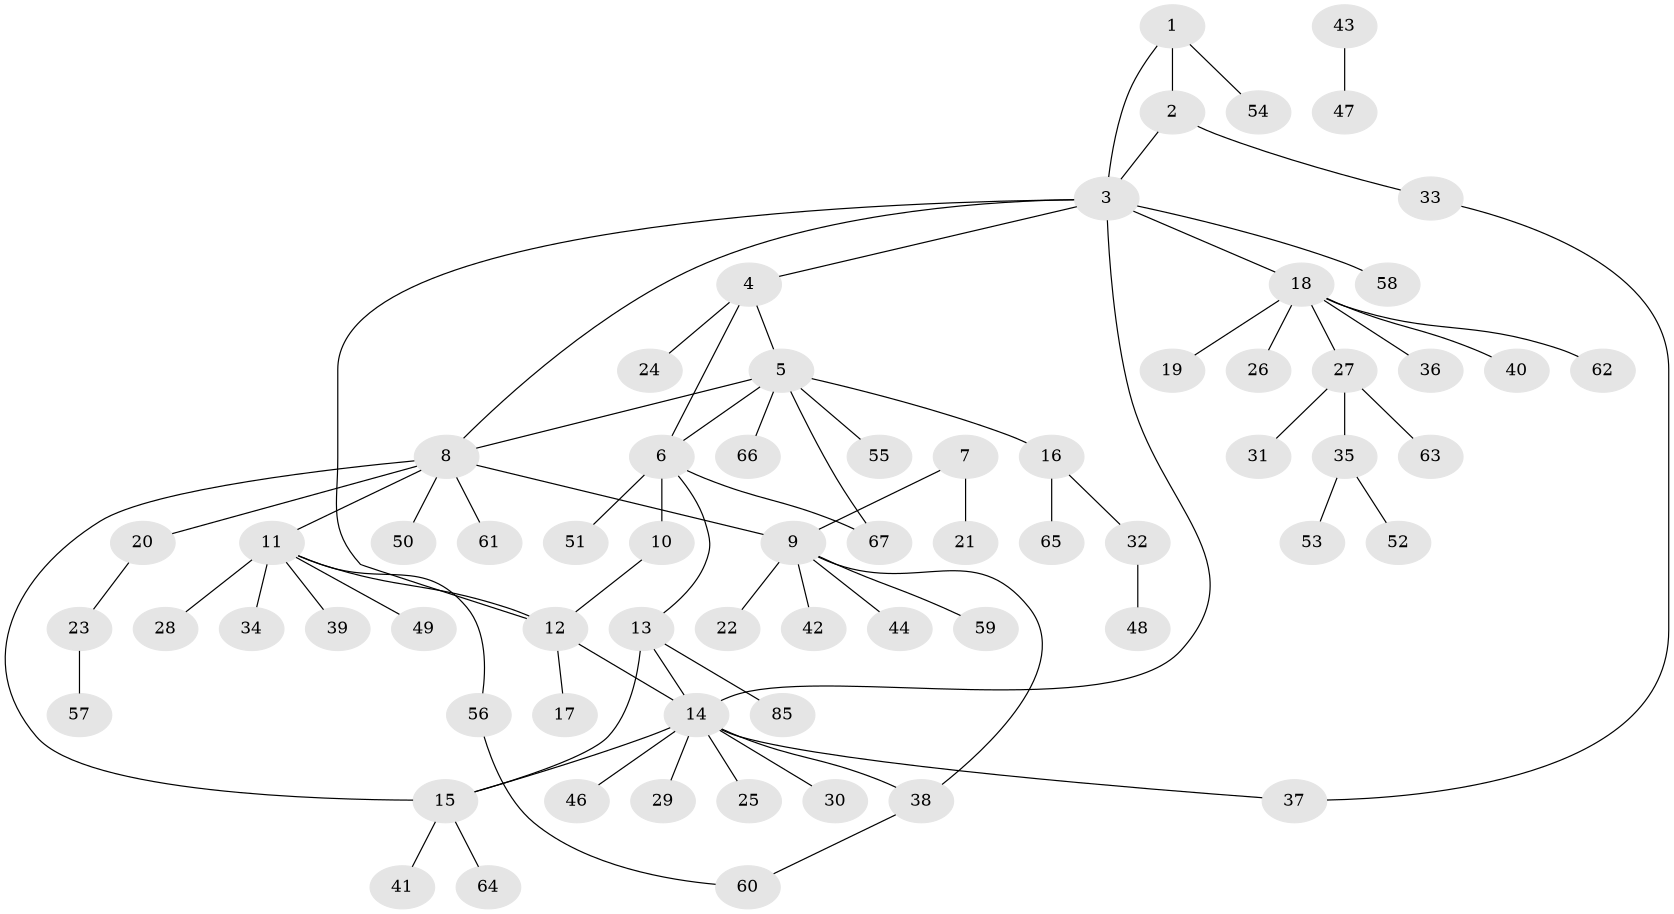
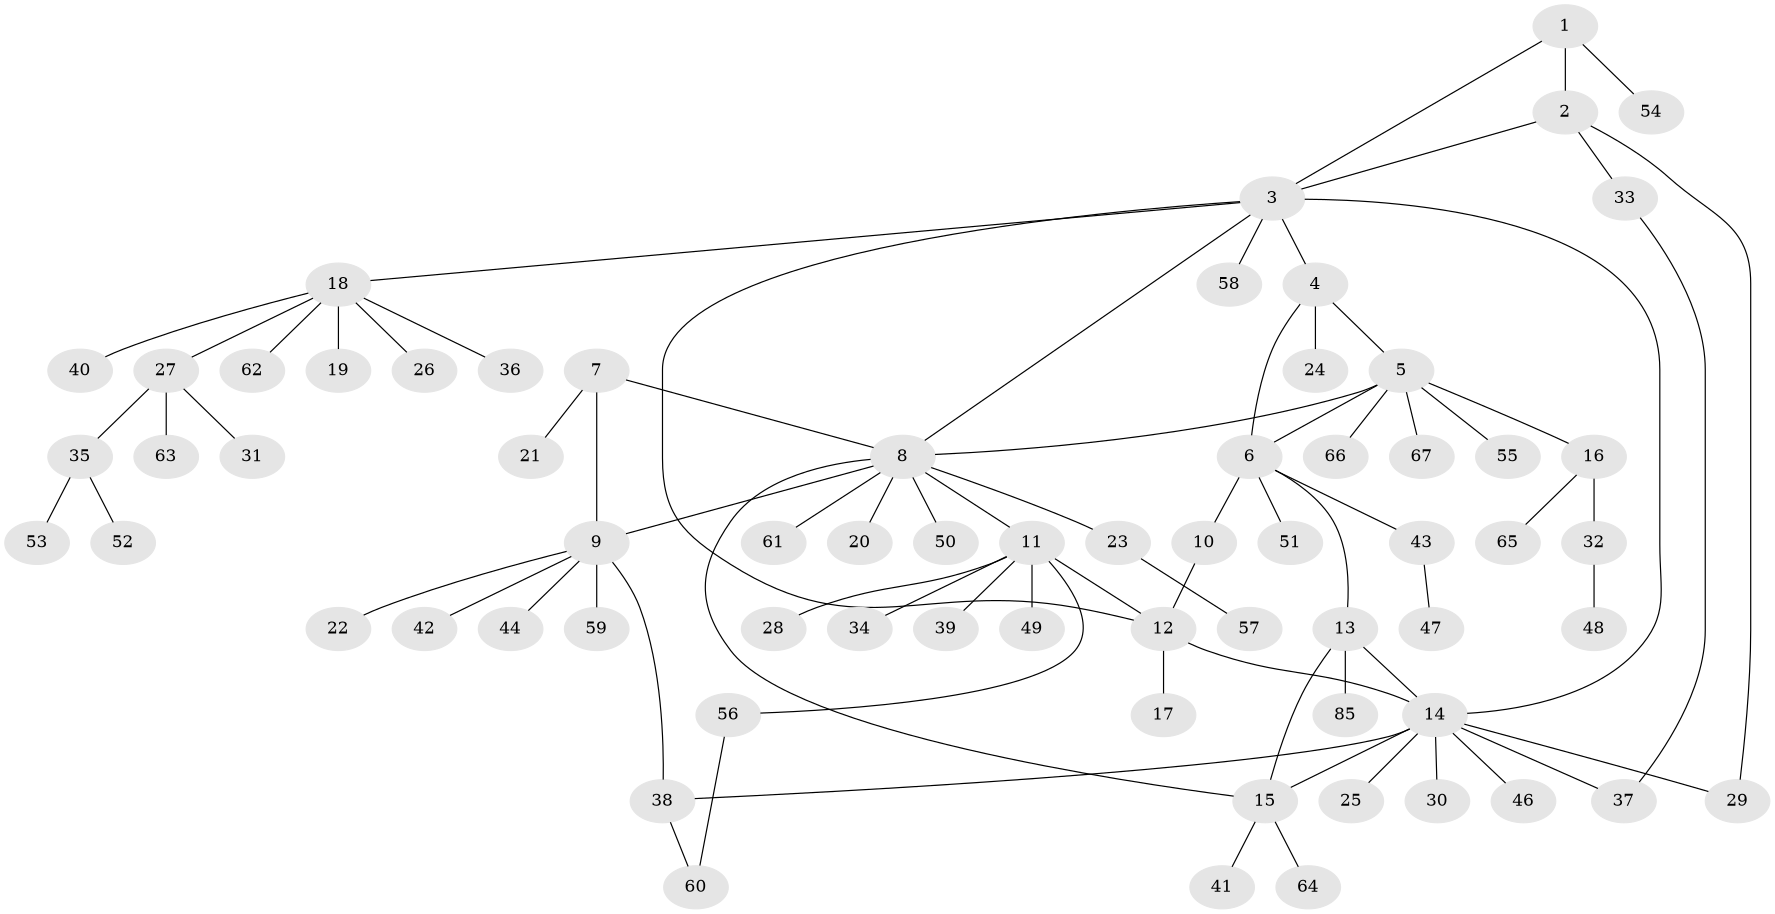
edge "7" -- "8": added
edge "2" -- "29": added
edge "6" -- "67": now "6" -- "43"
edge "20" -- "23": now "8" -- "23"
